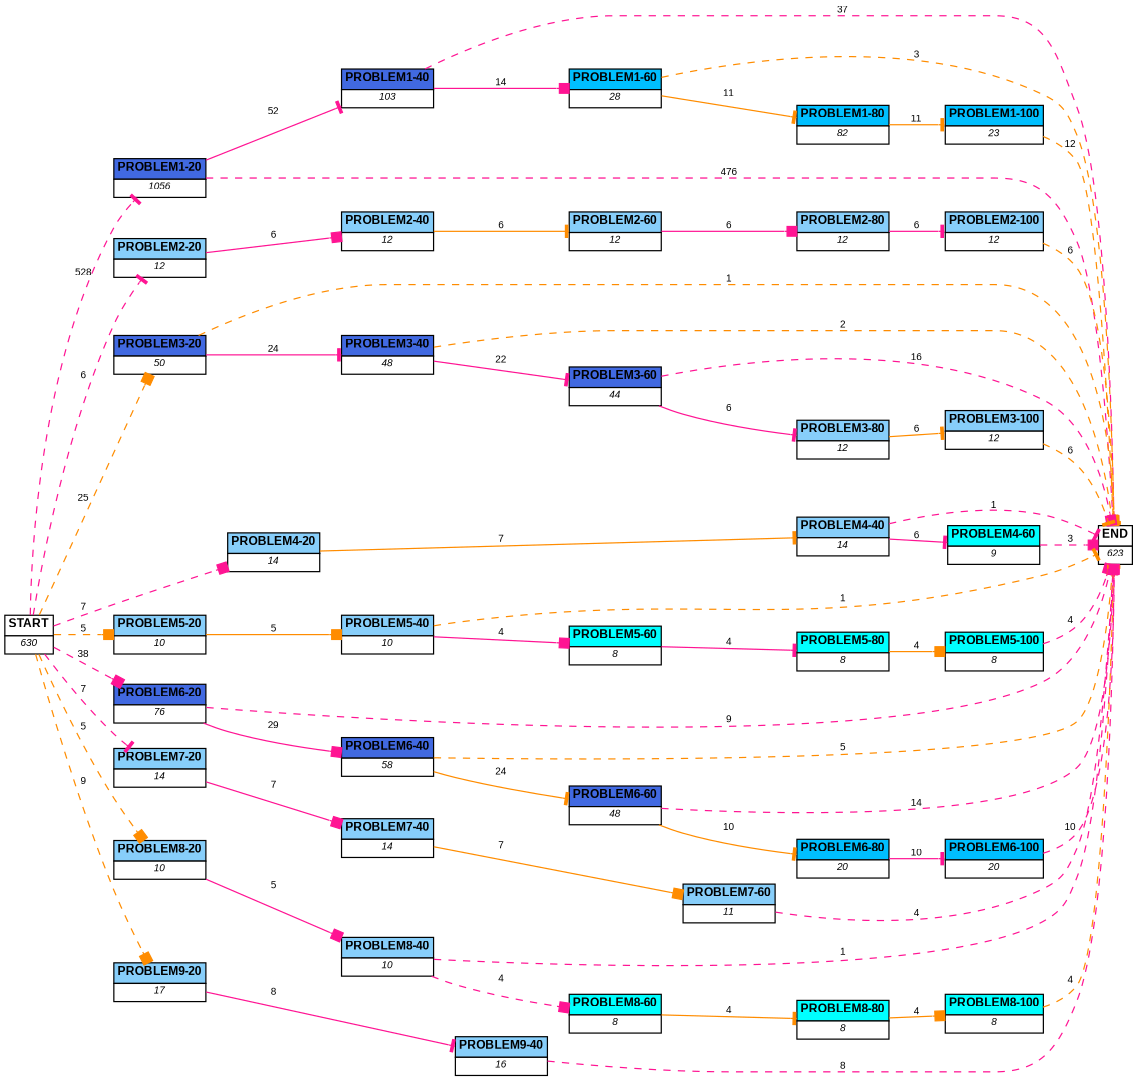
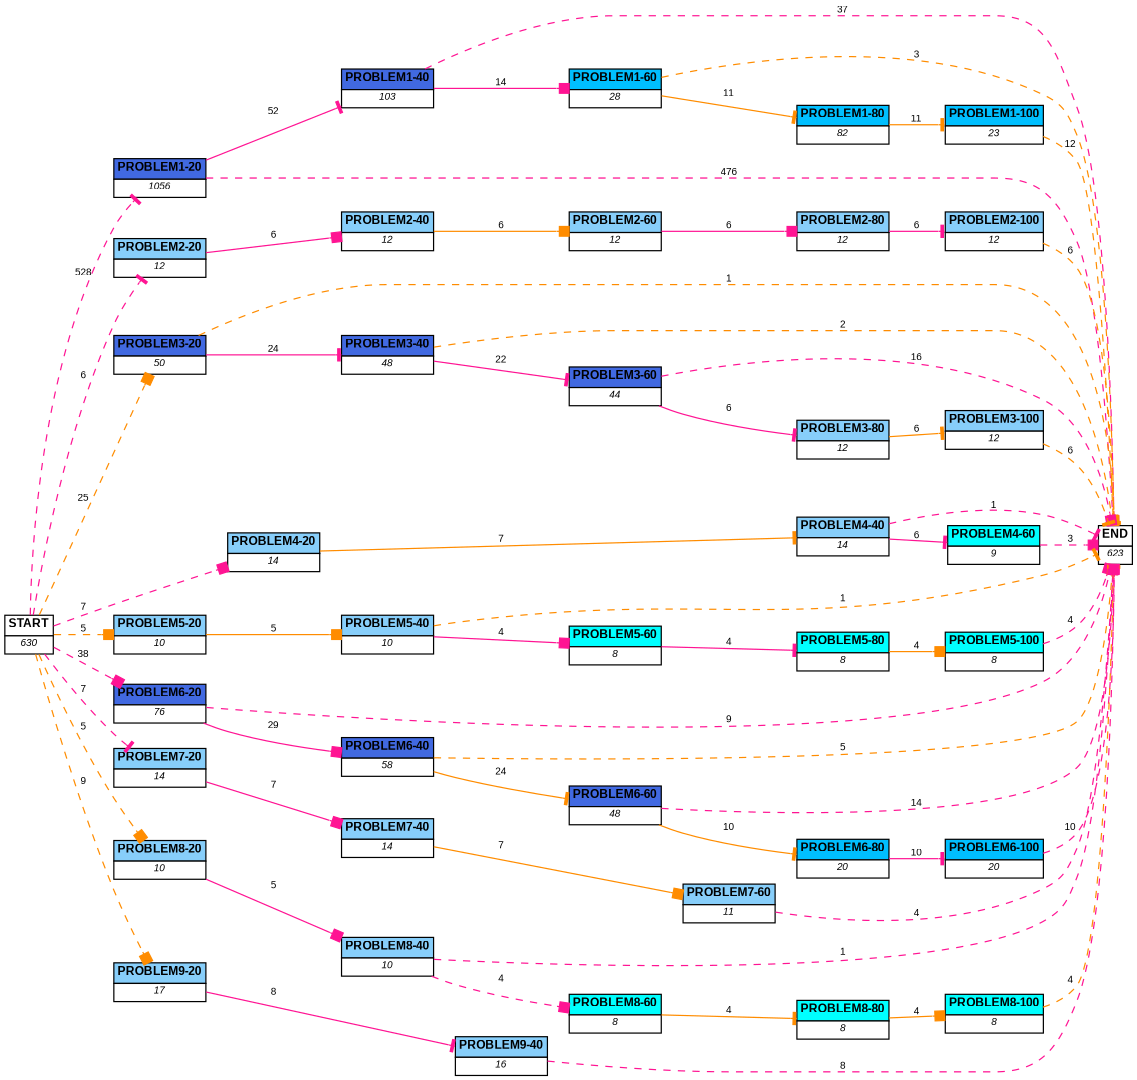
edge "PROBLEM2-40" -> "PROBLEM2-60": arrowhead tee -> box
